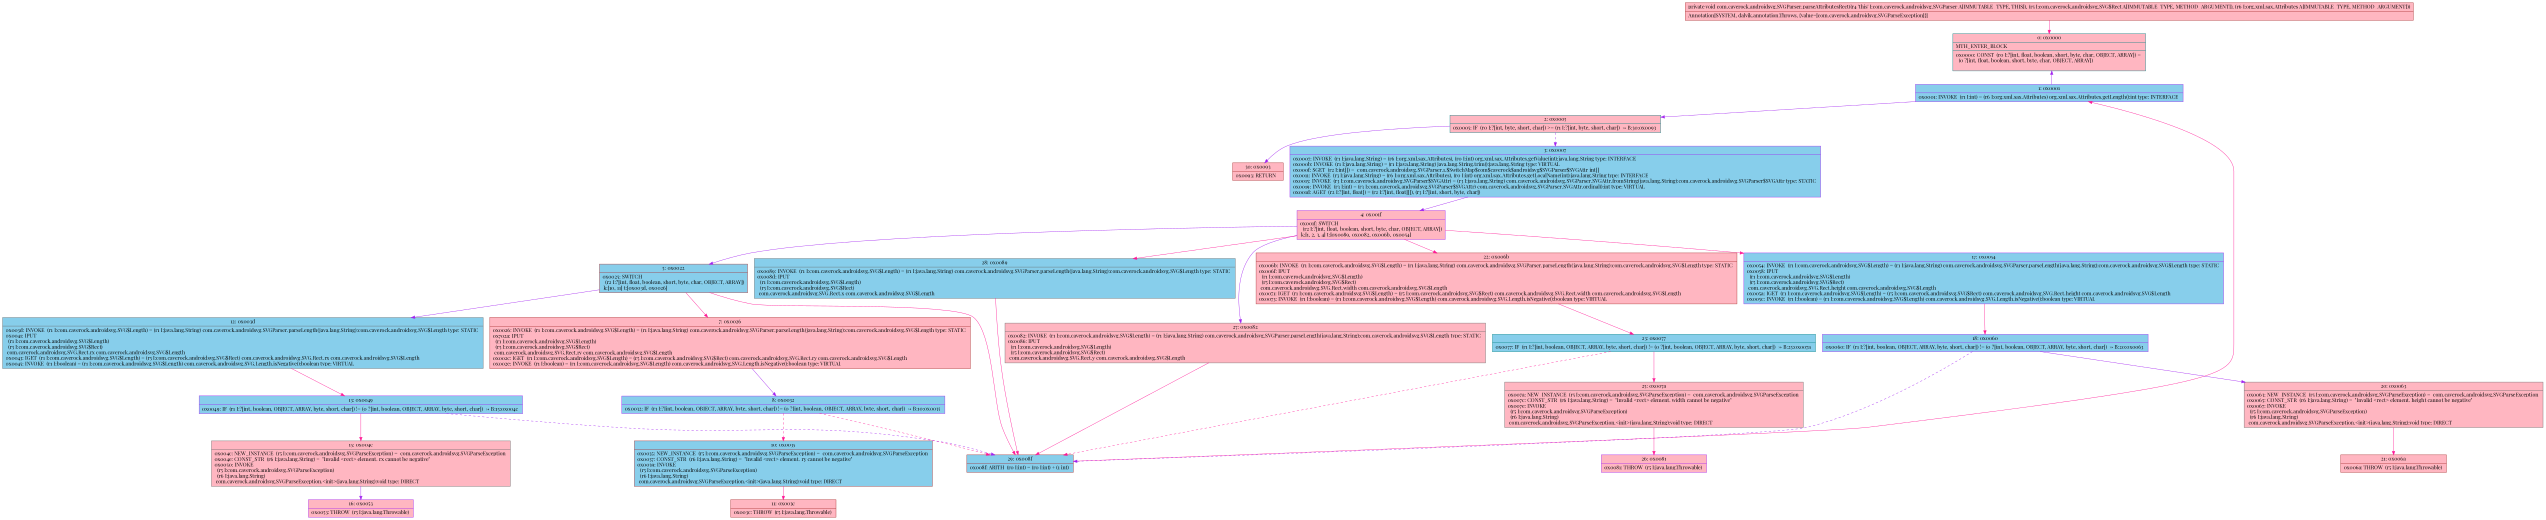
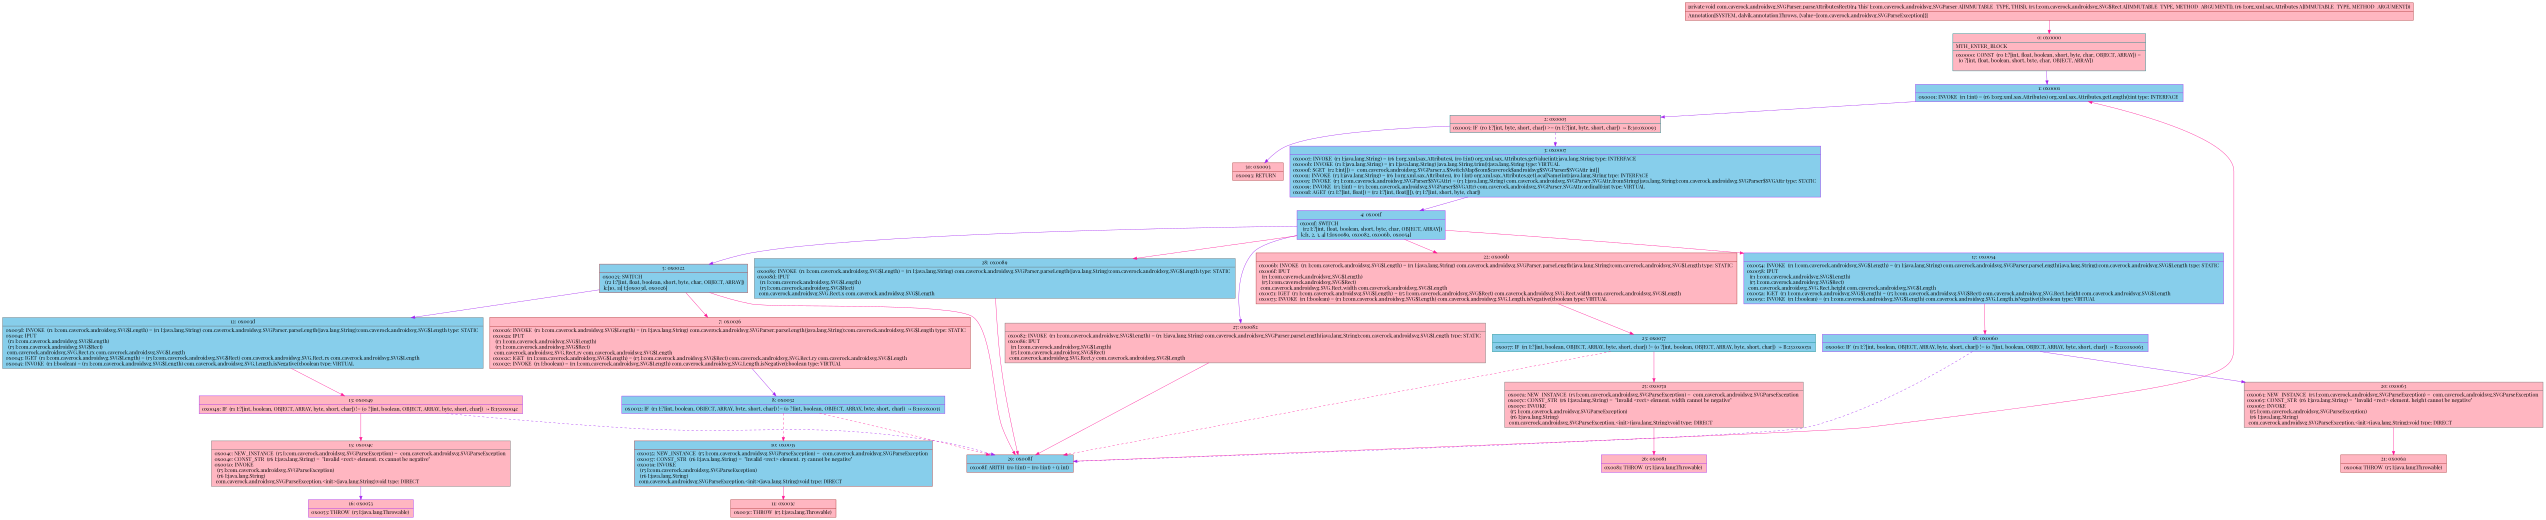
edge "1: 0x0001" -> "0: 0x0000": reversed
node "4: 0x001f": fillcolor lightpink -> skyblue
node "7: 0x0026": text "0x702a: IPUT" -> "0x002a: IPUT"
node "13: 0x0049": fillcolor skyblue -> lightpink
